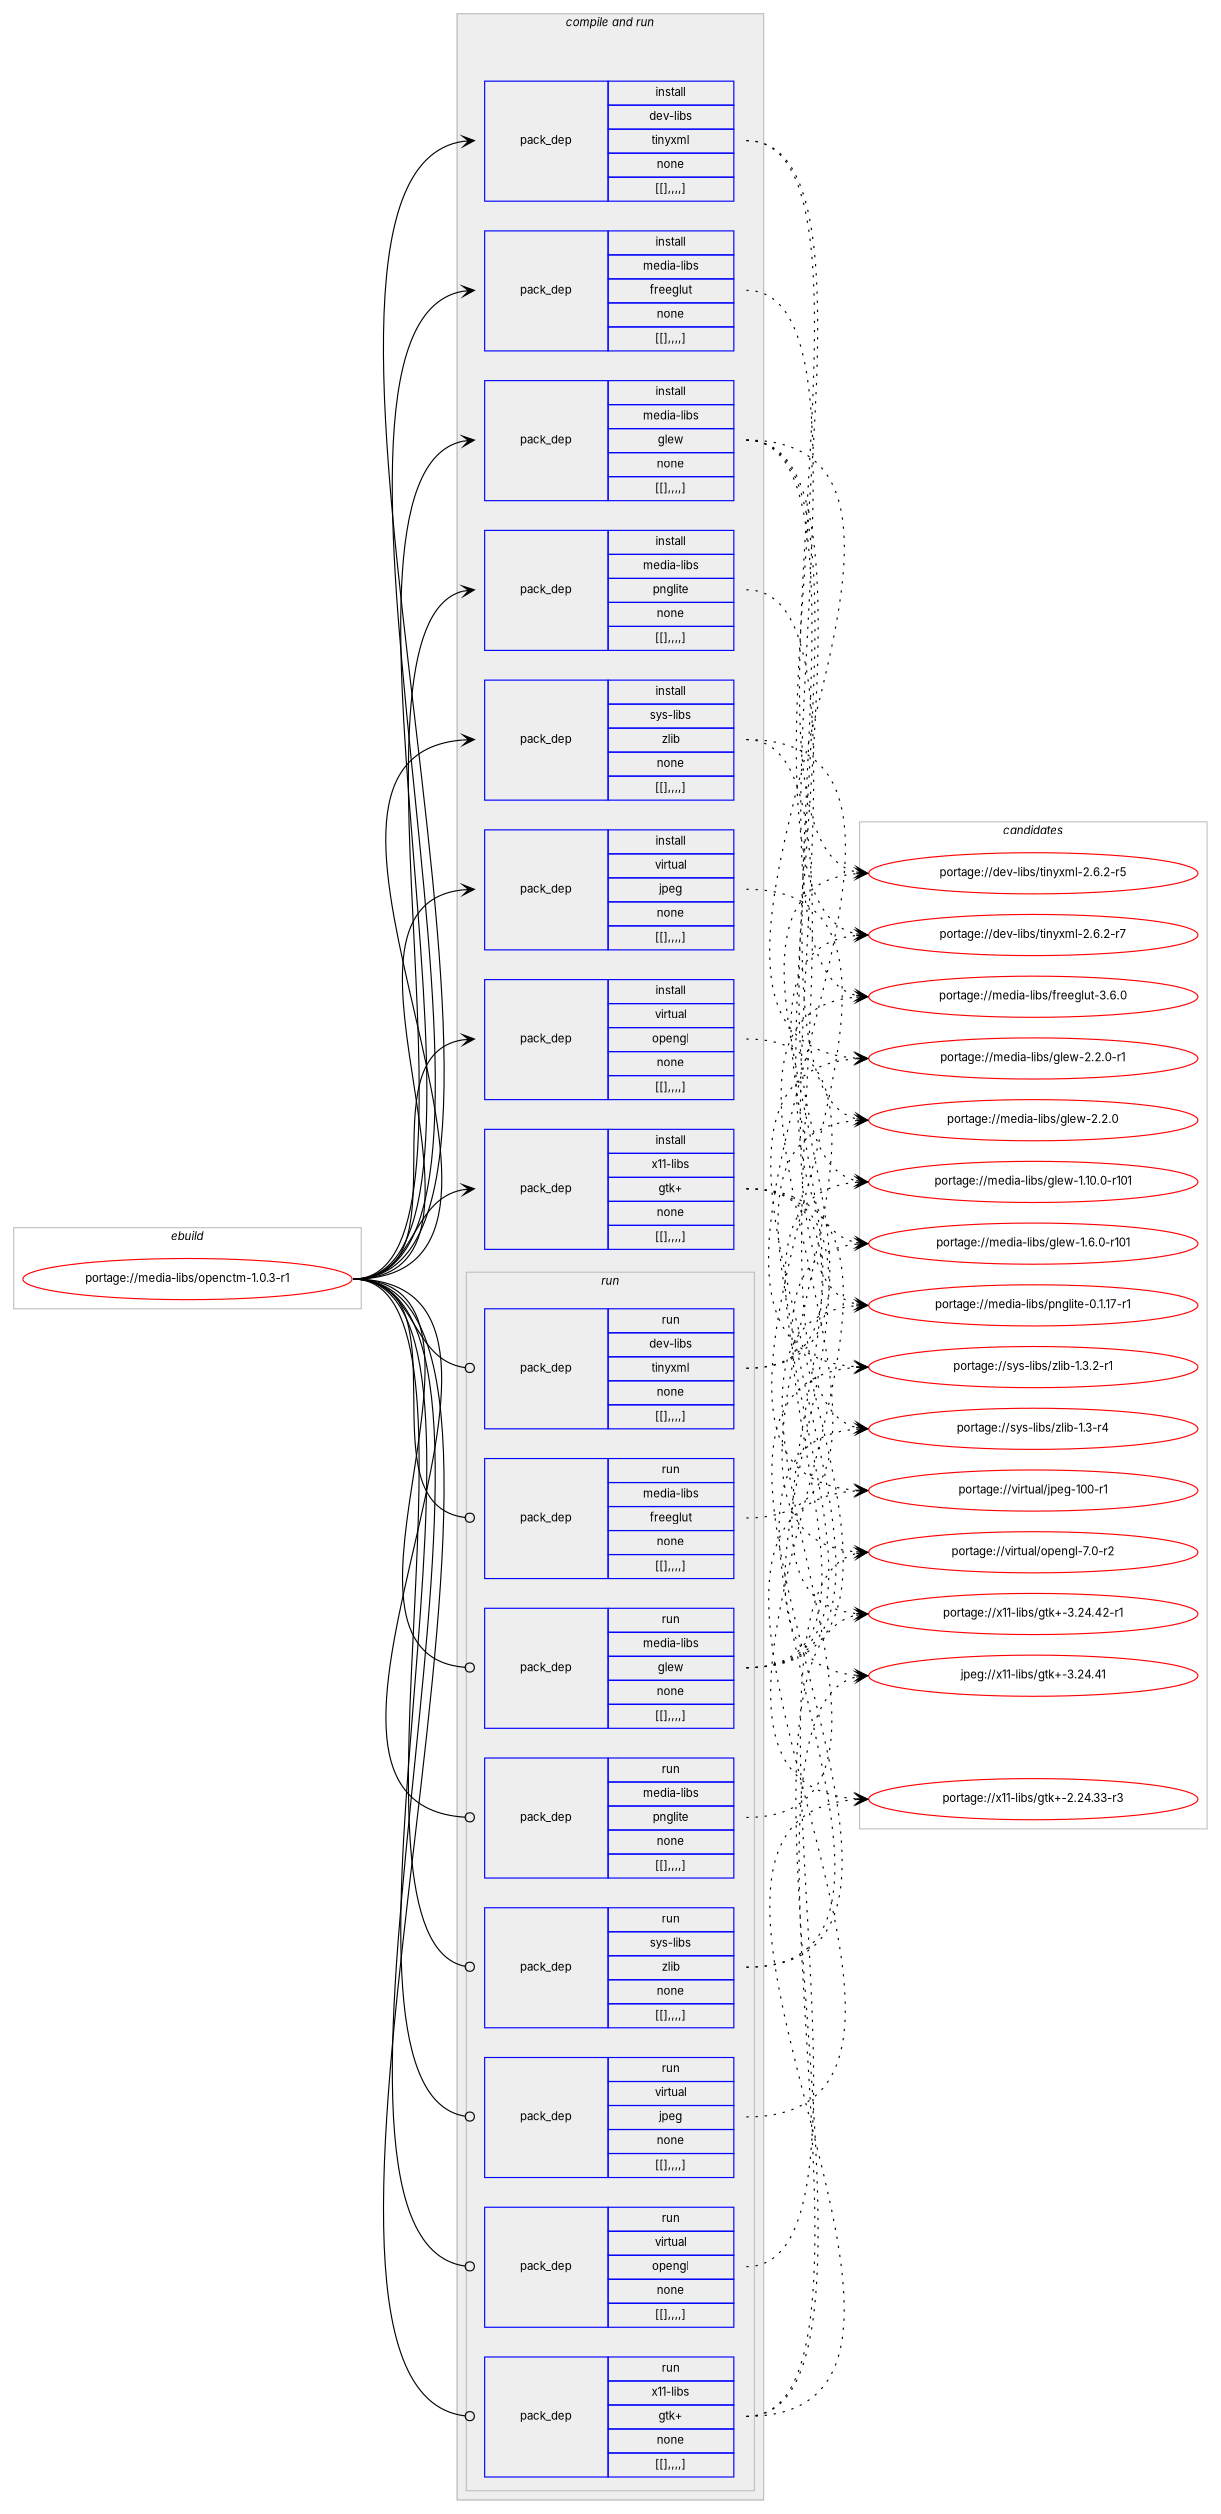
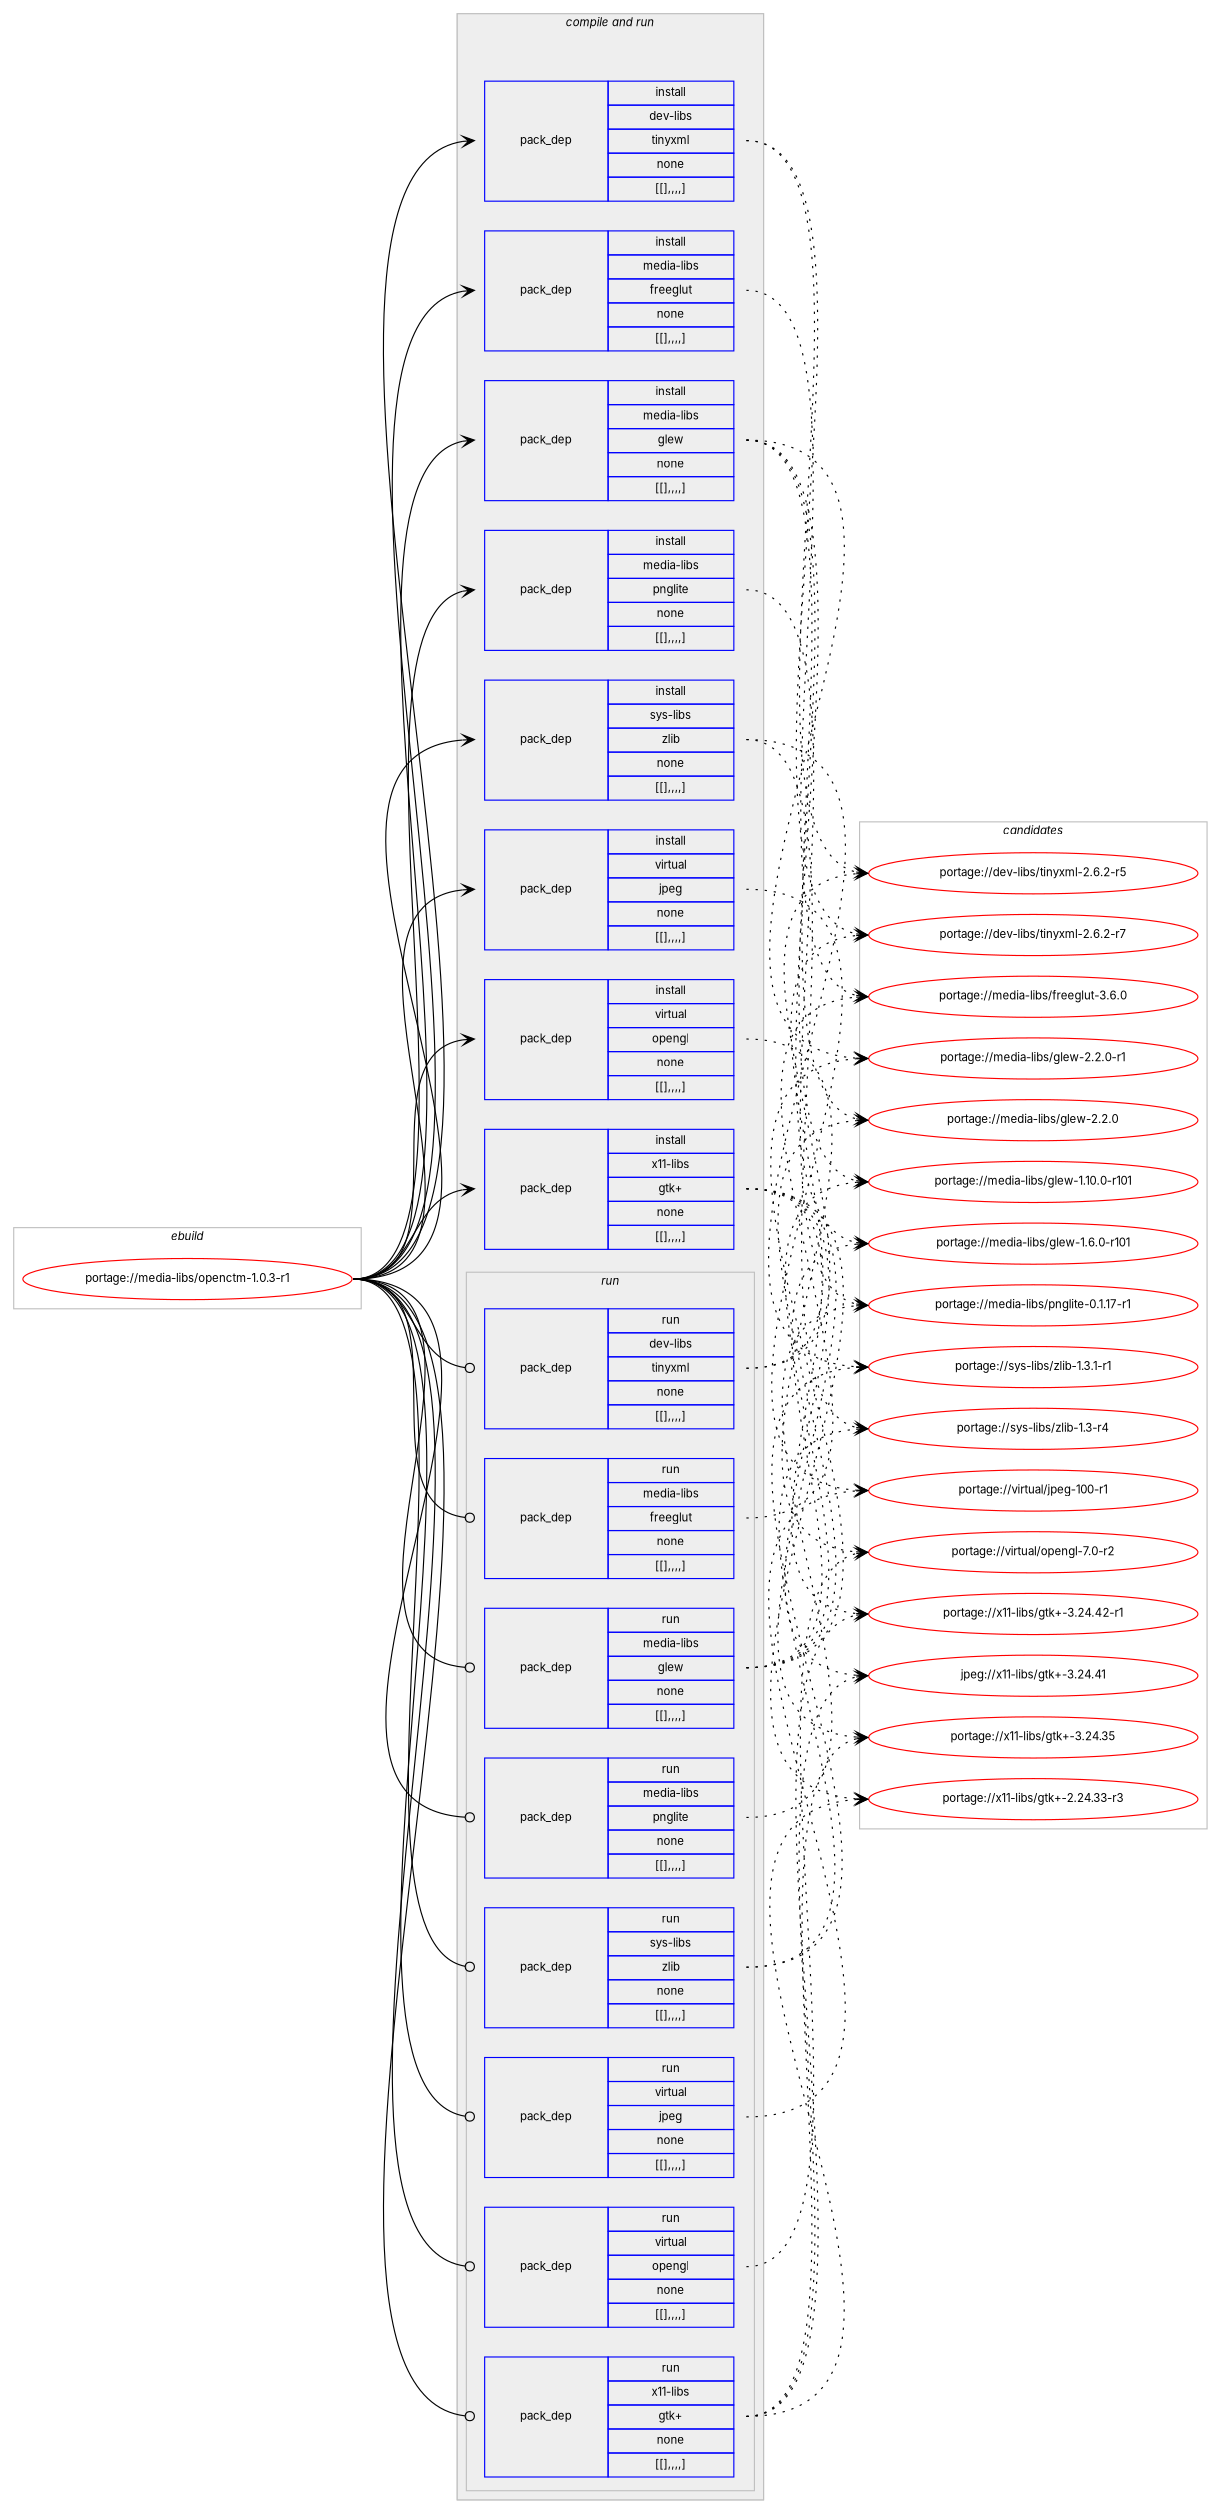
node "portage://sys-libs/zlib-1.3.2-r1": label "portage://sys-libs/zlib-1.3.2-r1" -> "portage://sys-libs/zlib-1.3.1-r1"
node "portage://x11-libs/gtk+-3.24.35": added
